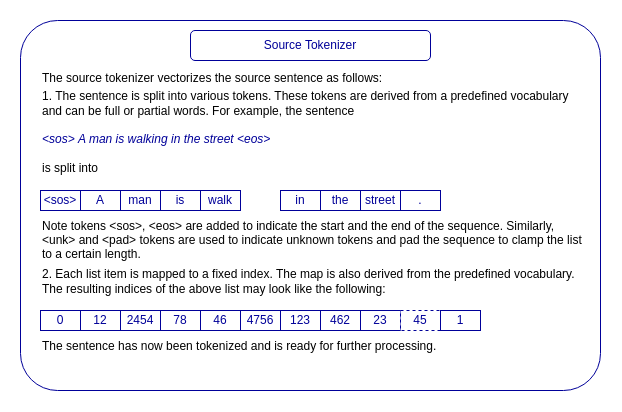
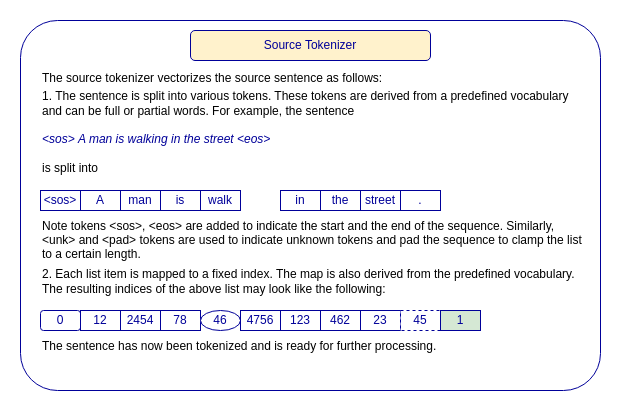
node "Source Tokenizer": fillcolor #ffffff -> #fff2cc
node "0": shape rectangle -> rounded rectangle
node "46": shape rectangle -> ellipse
node "1": fillcolor #ffffff -> #d5e8d4
